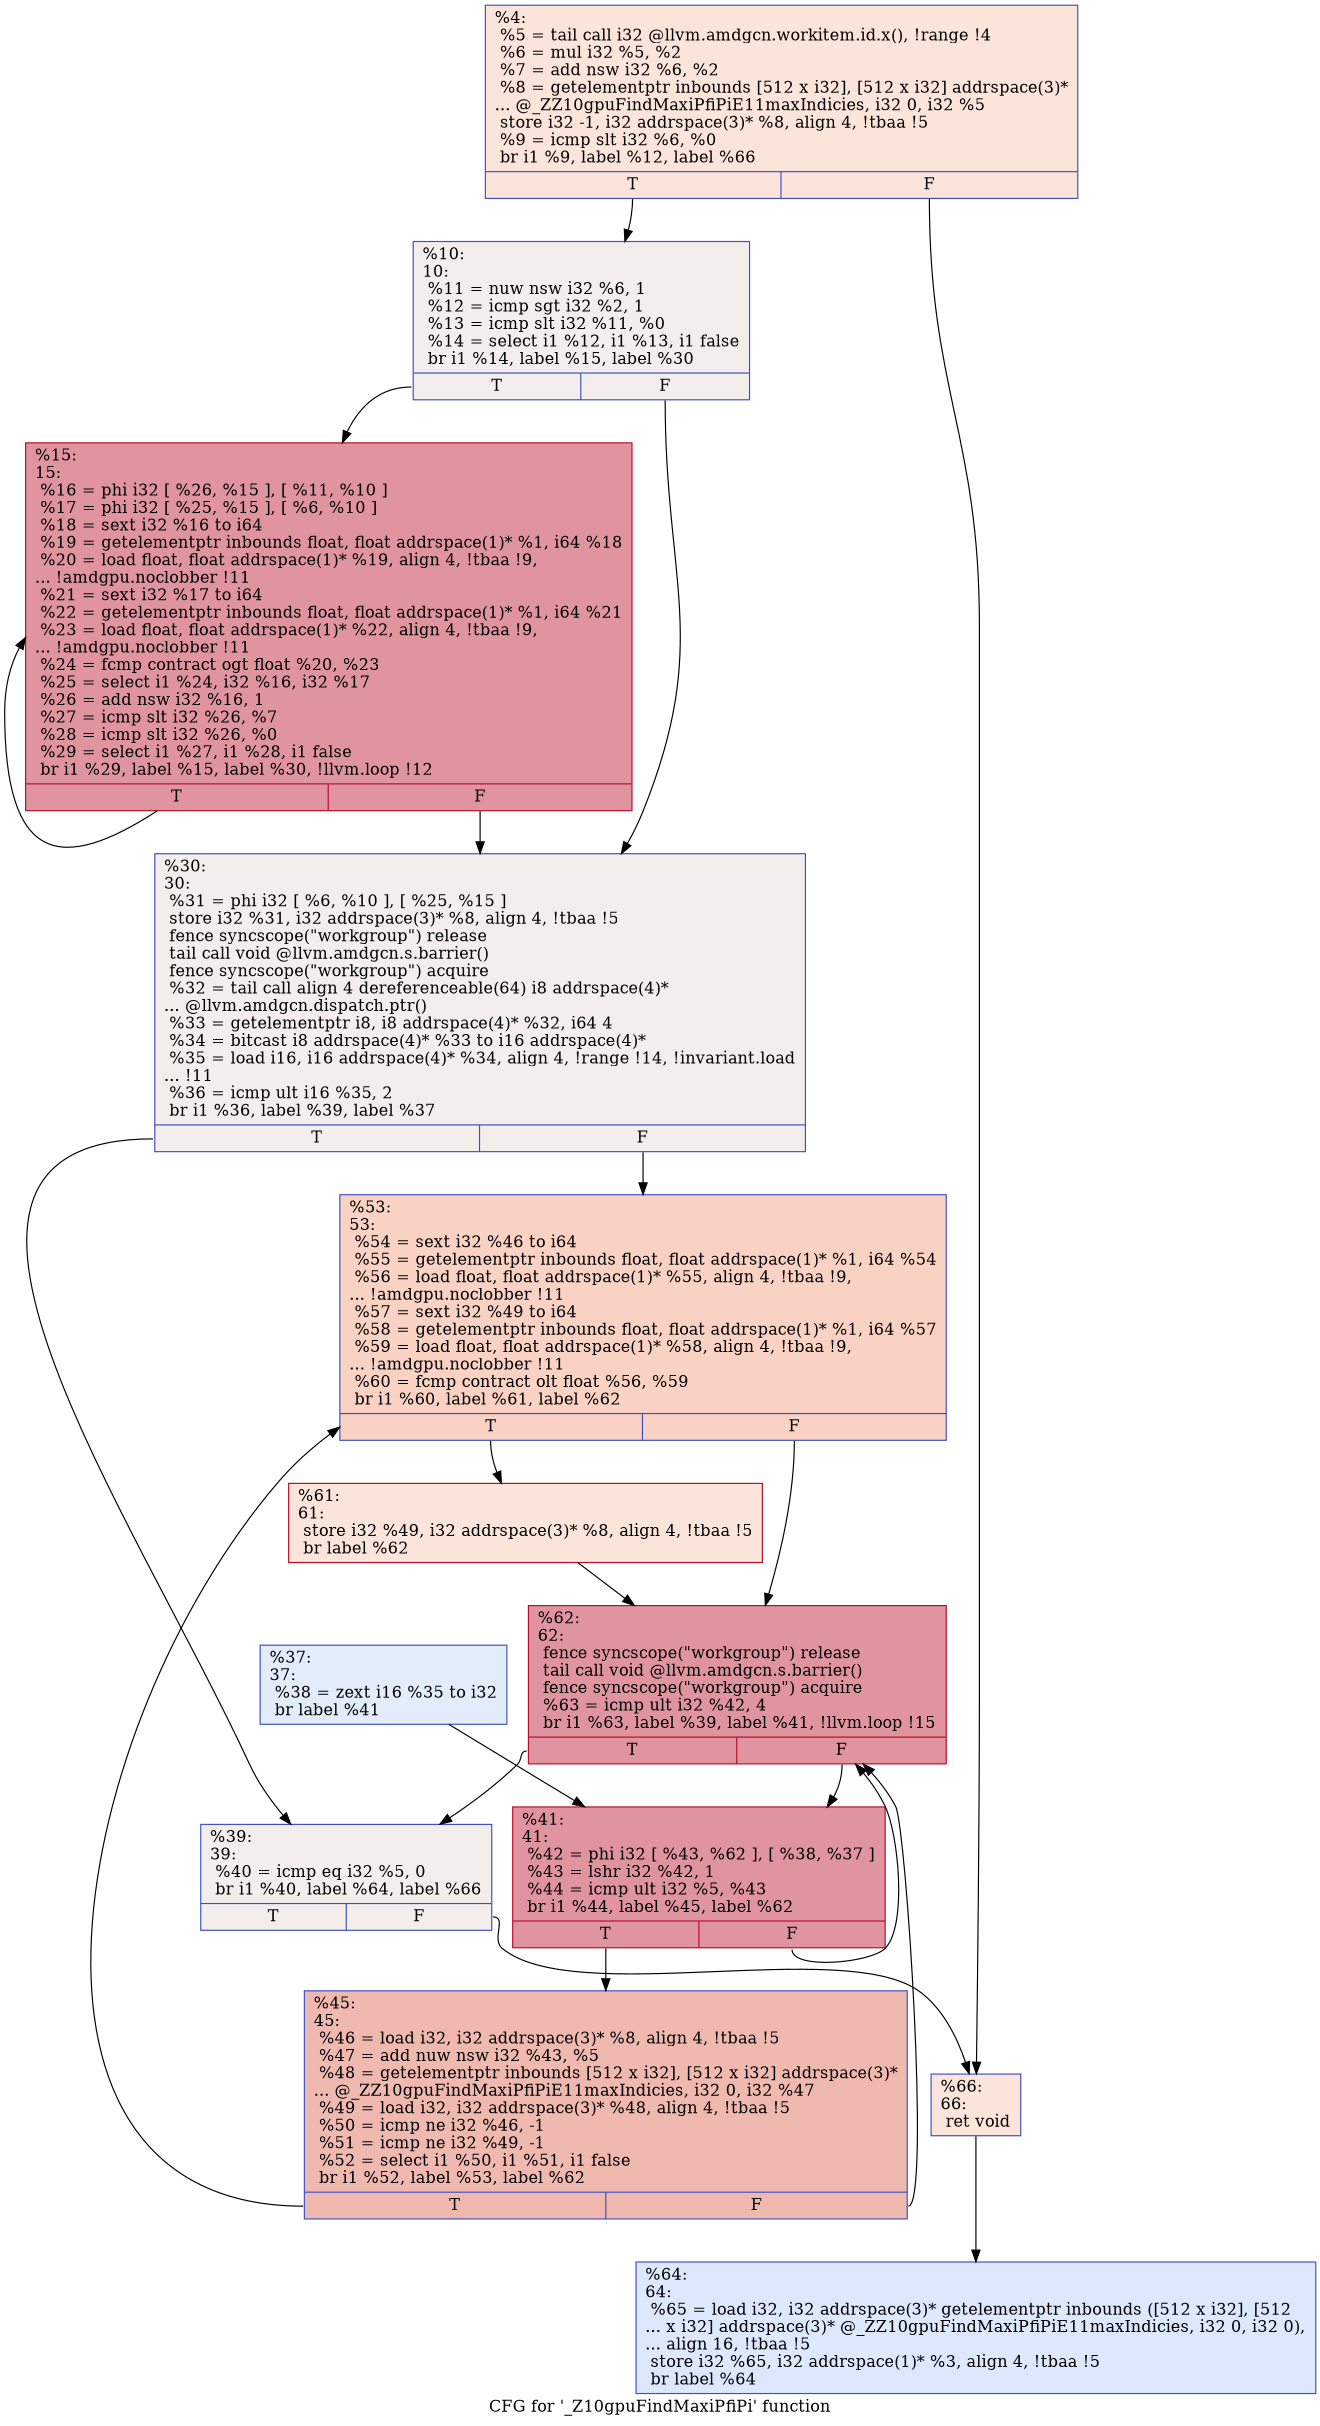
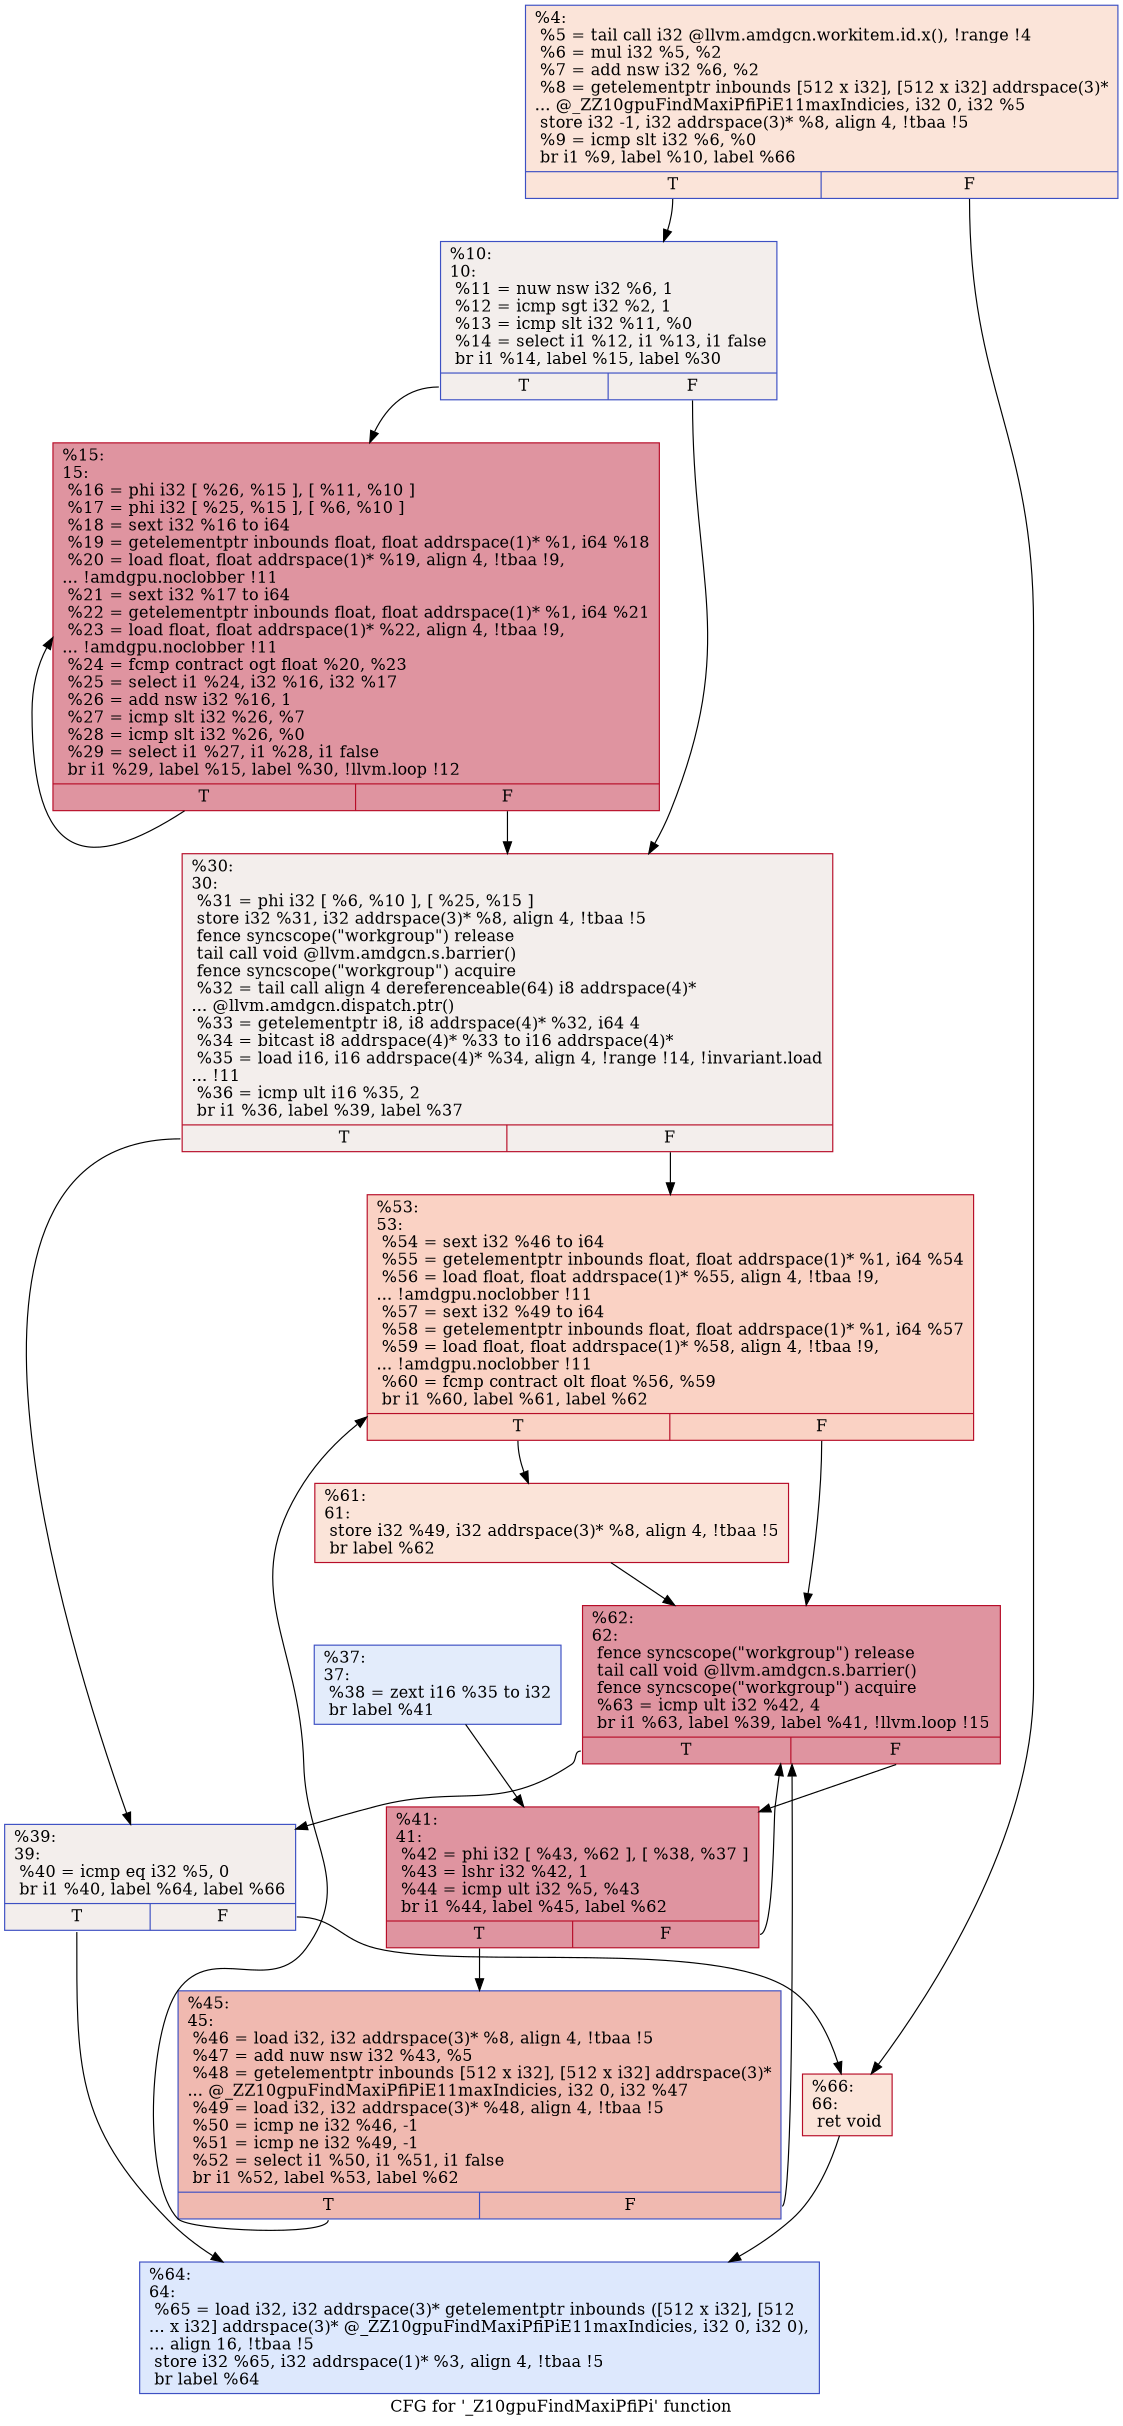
node "%4:": text "br i1 %9, label %12, label %66" -> "br i1 %9, label %10, label %66"
node "%30:": color #3d50c3ff -> #b70d28ff
node "%53:": color #3d50c3ff -> #b70d28ff
node "%66:": color #3d50c3ff -> #b70d28ff
edge "%39:" -> "%64:": added
